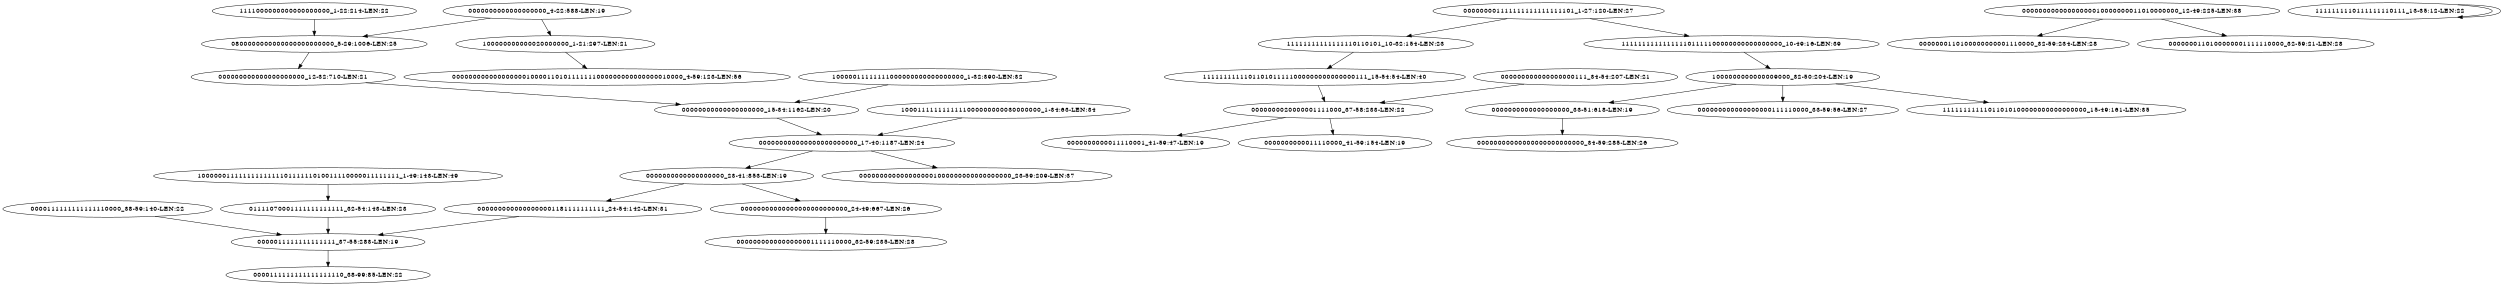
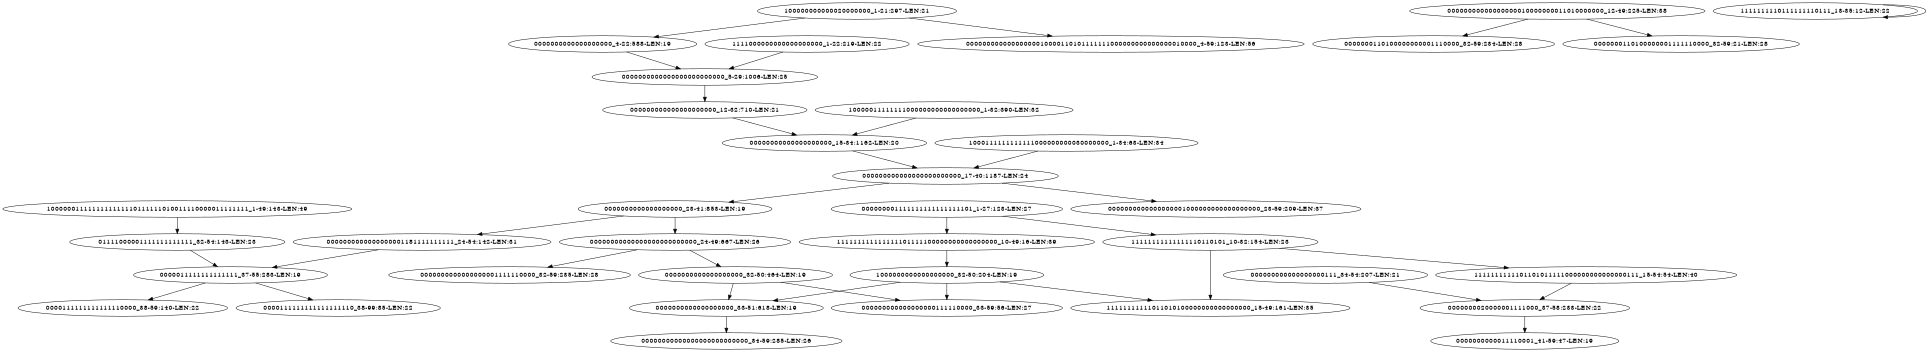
node "1111000000000000000000_1-22:214-LEN:22": label "1111000000000000000000_1-22:214-LEN:22" -> "1111000000000000000000_1-22:219-LEN:22"
node "000000001111111111111111101_1-27:120-LEN:27": label "000000001111111111111111101_1-27:120-LEN:27" -> "000000001111111111111111101_1-27:123-LEN:27"
edge "0000000000000000000_4-22:588-LEN:19" -> "100000000000020000000_1-21:297-LEN:21": reversed
node "0800000000000000000000000_5-29:1006-LEN:25": label "0800000000000000000000000_5-29:1006-LEN:25" -> "0000000000000000000000000_5-29:1006-LEN:25"
node "1000000000000009000_32-50:204-LEN:19": label "1000000000000009000_32-50:204-LEN:19" -> "1000000000000000000_32-50:204-LEN:19"
node "0000000000011110000_41-59:154-LEN:19": removed
node "01111070001111111111111_32-54:143-LEN:23": label "01111070001111111111111_32-54:143-LEN:23" -> "01111000001111111111111_32-54:143-LEN:23"
edge "0000111111111111110000_38-59:140-LEN:22" -> "0000011111111111111_37-55:283-LEN:19": reversed
edge "11111111111111110110101_10-32:154-LEN:23" -> "11111111111011010100000000000000000_15-49:161-LEN:35": added
node "0000000000000000000_32-50:464-LEN:19": added
